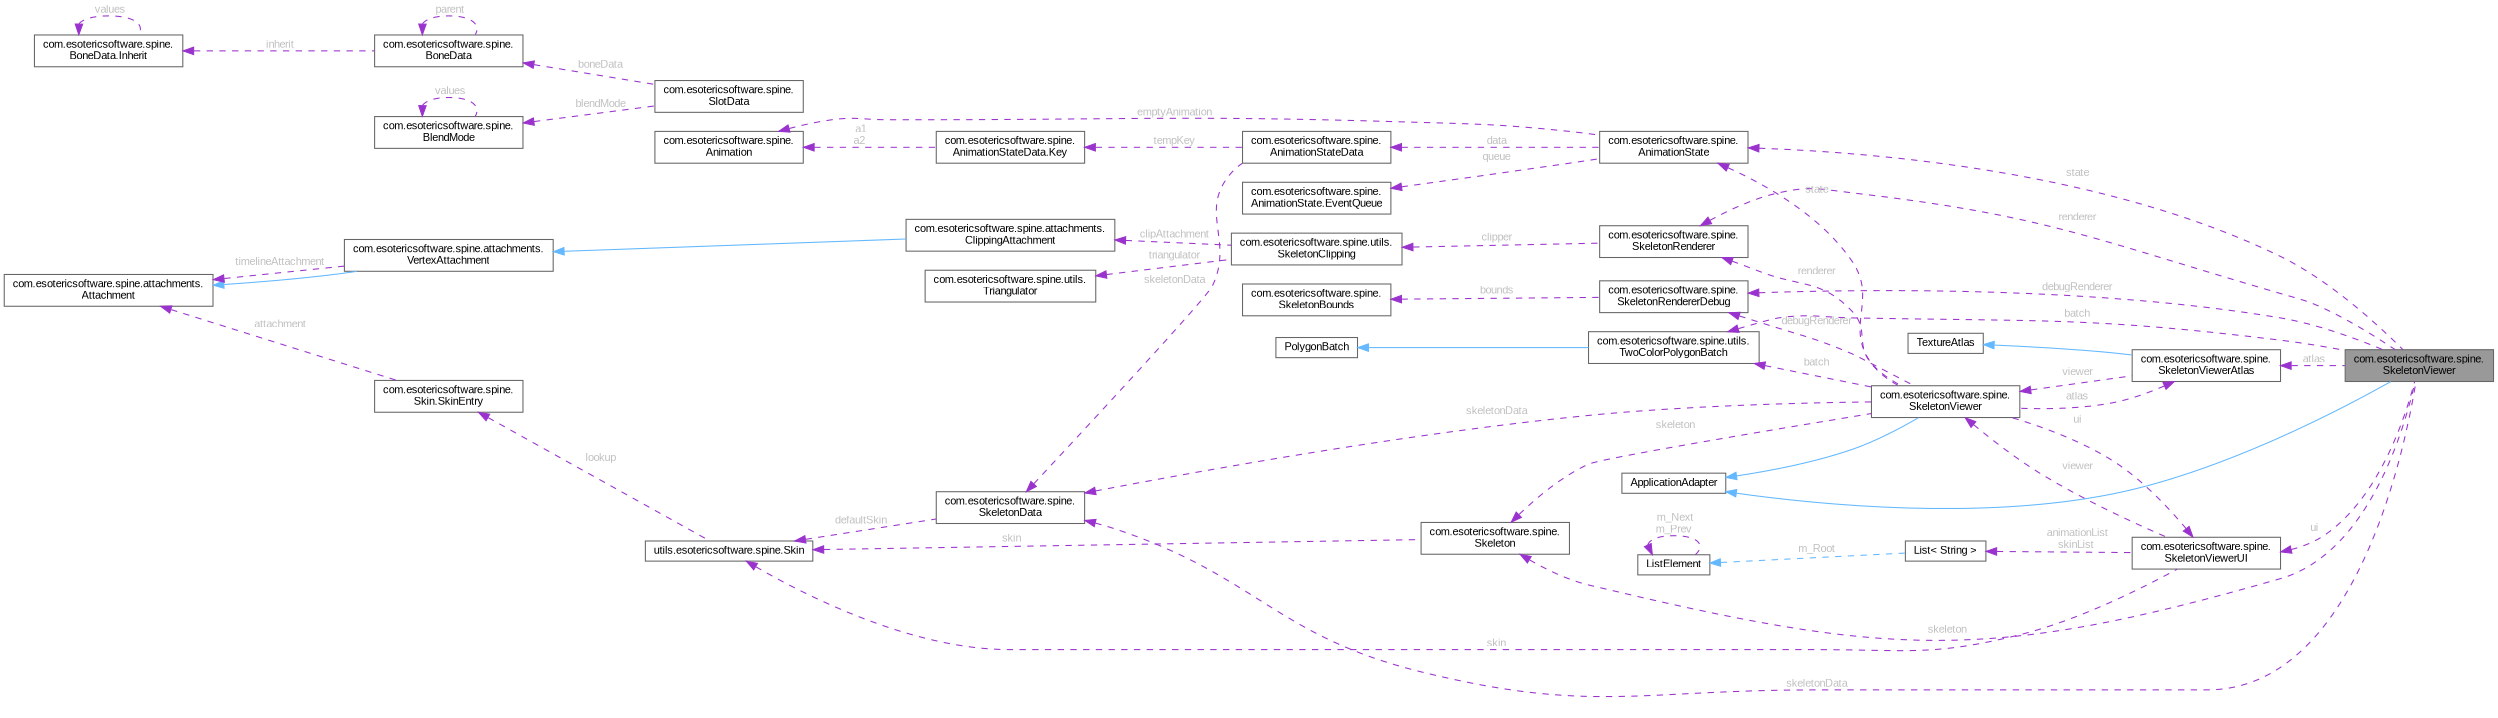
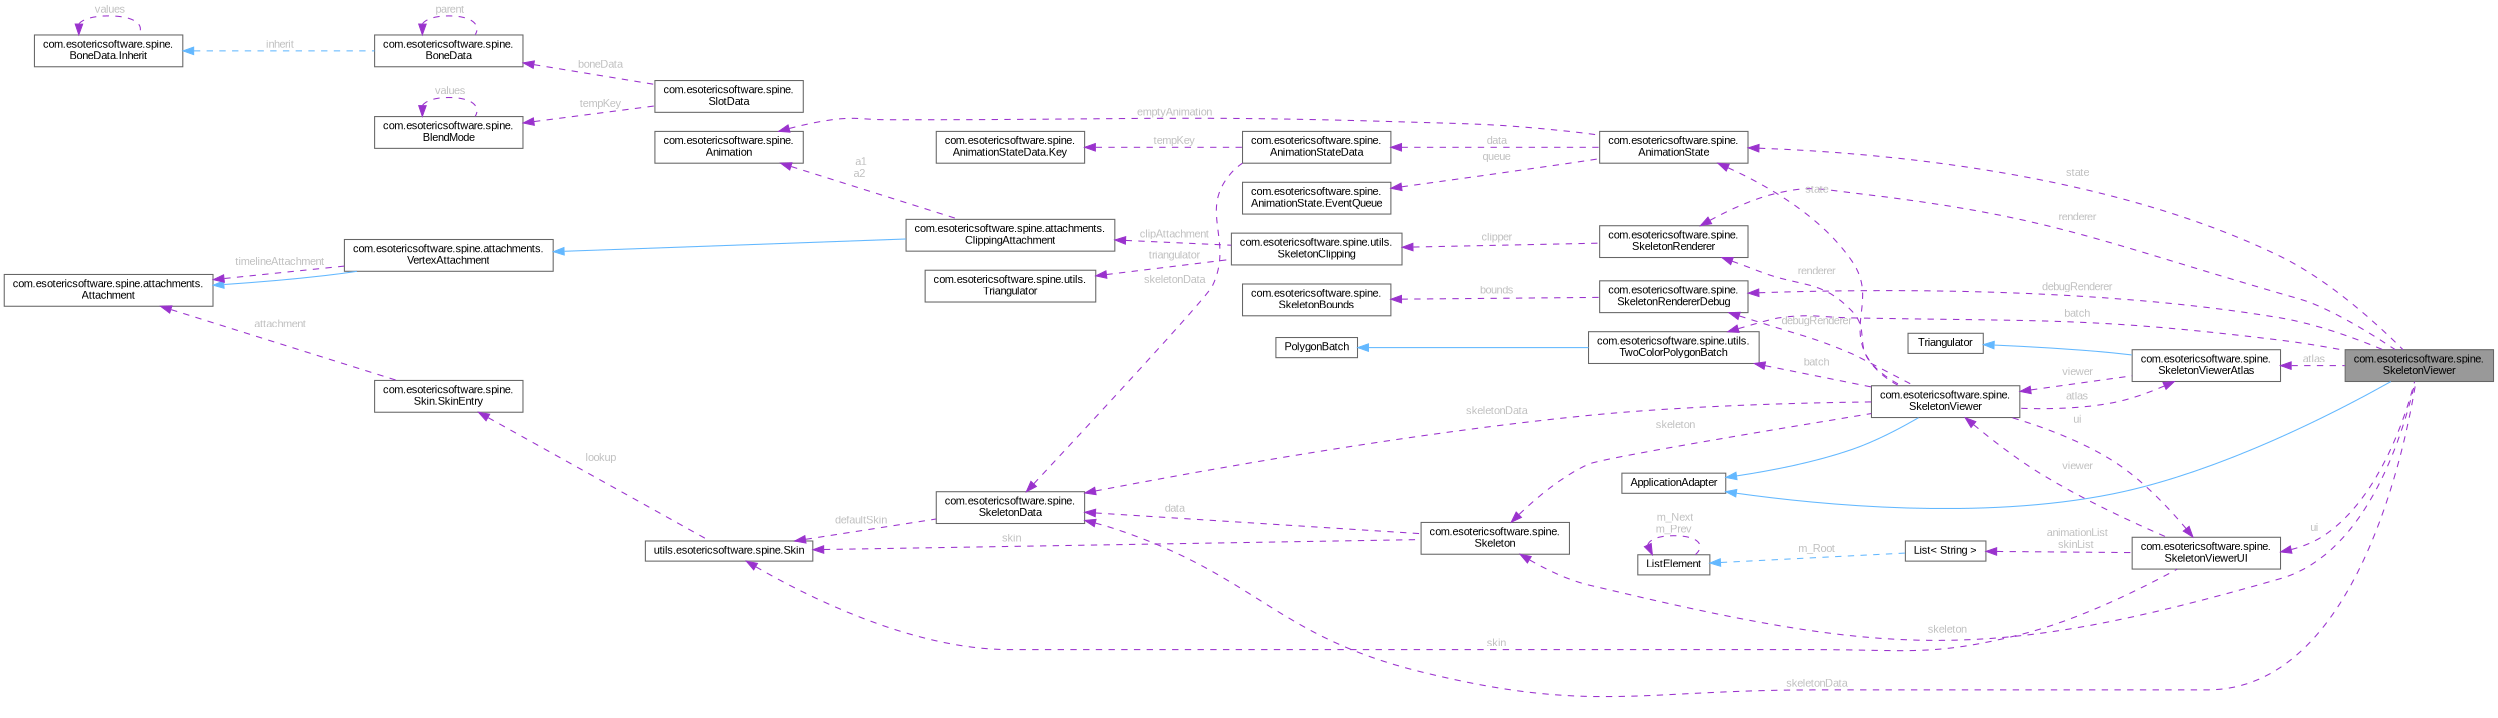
edge "com.esotericsoftware.spine. BoneData" -> "com.esotericsoftware.spine. BoneData.Inherit": color darkorchid3 -> steelblue1
edge "com.esotericsoftware.spine. SlotData" -> "com.esotericsoftware.spine. BlendMode": label " blendMode" -> " tempKey"
edge "com.esotericsoftware.spine. AnimationStateData.Key" -> "com.esotericsoftware.spine. Animation": now "com.esotericsoftware.spine.attachments. ClippingAttachment" -> "com.esotericsoftware.spine. Animation"
node "TextureAtlas": label "TextureAtlas" -> "Triangulator"
edge "com.esotericsoftware.spine. Skeleton" -> "com.esotericsoftware.spine. SkeletonData": added, label "data"
